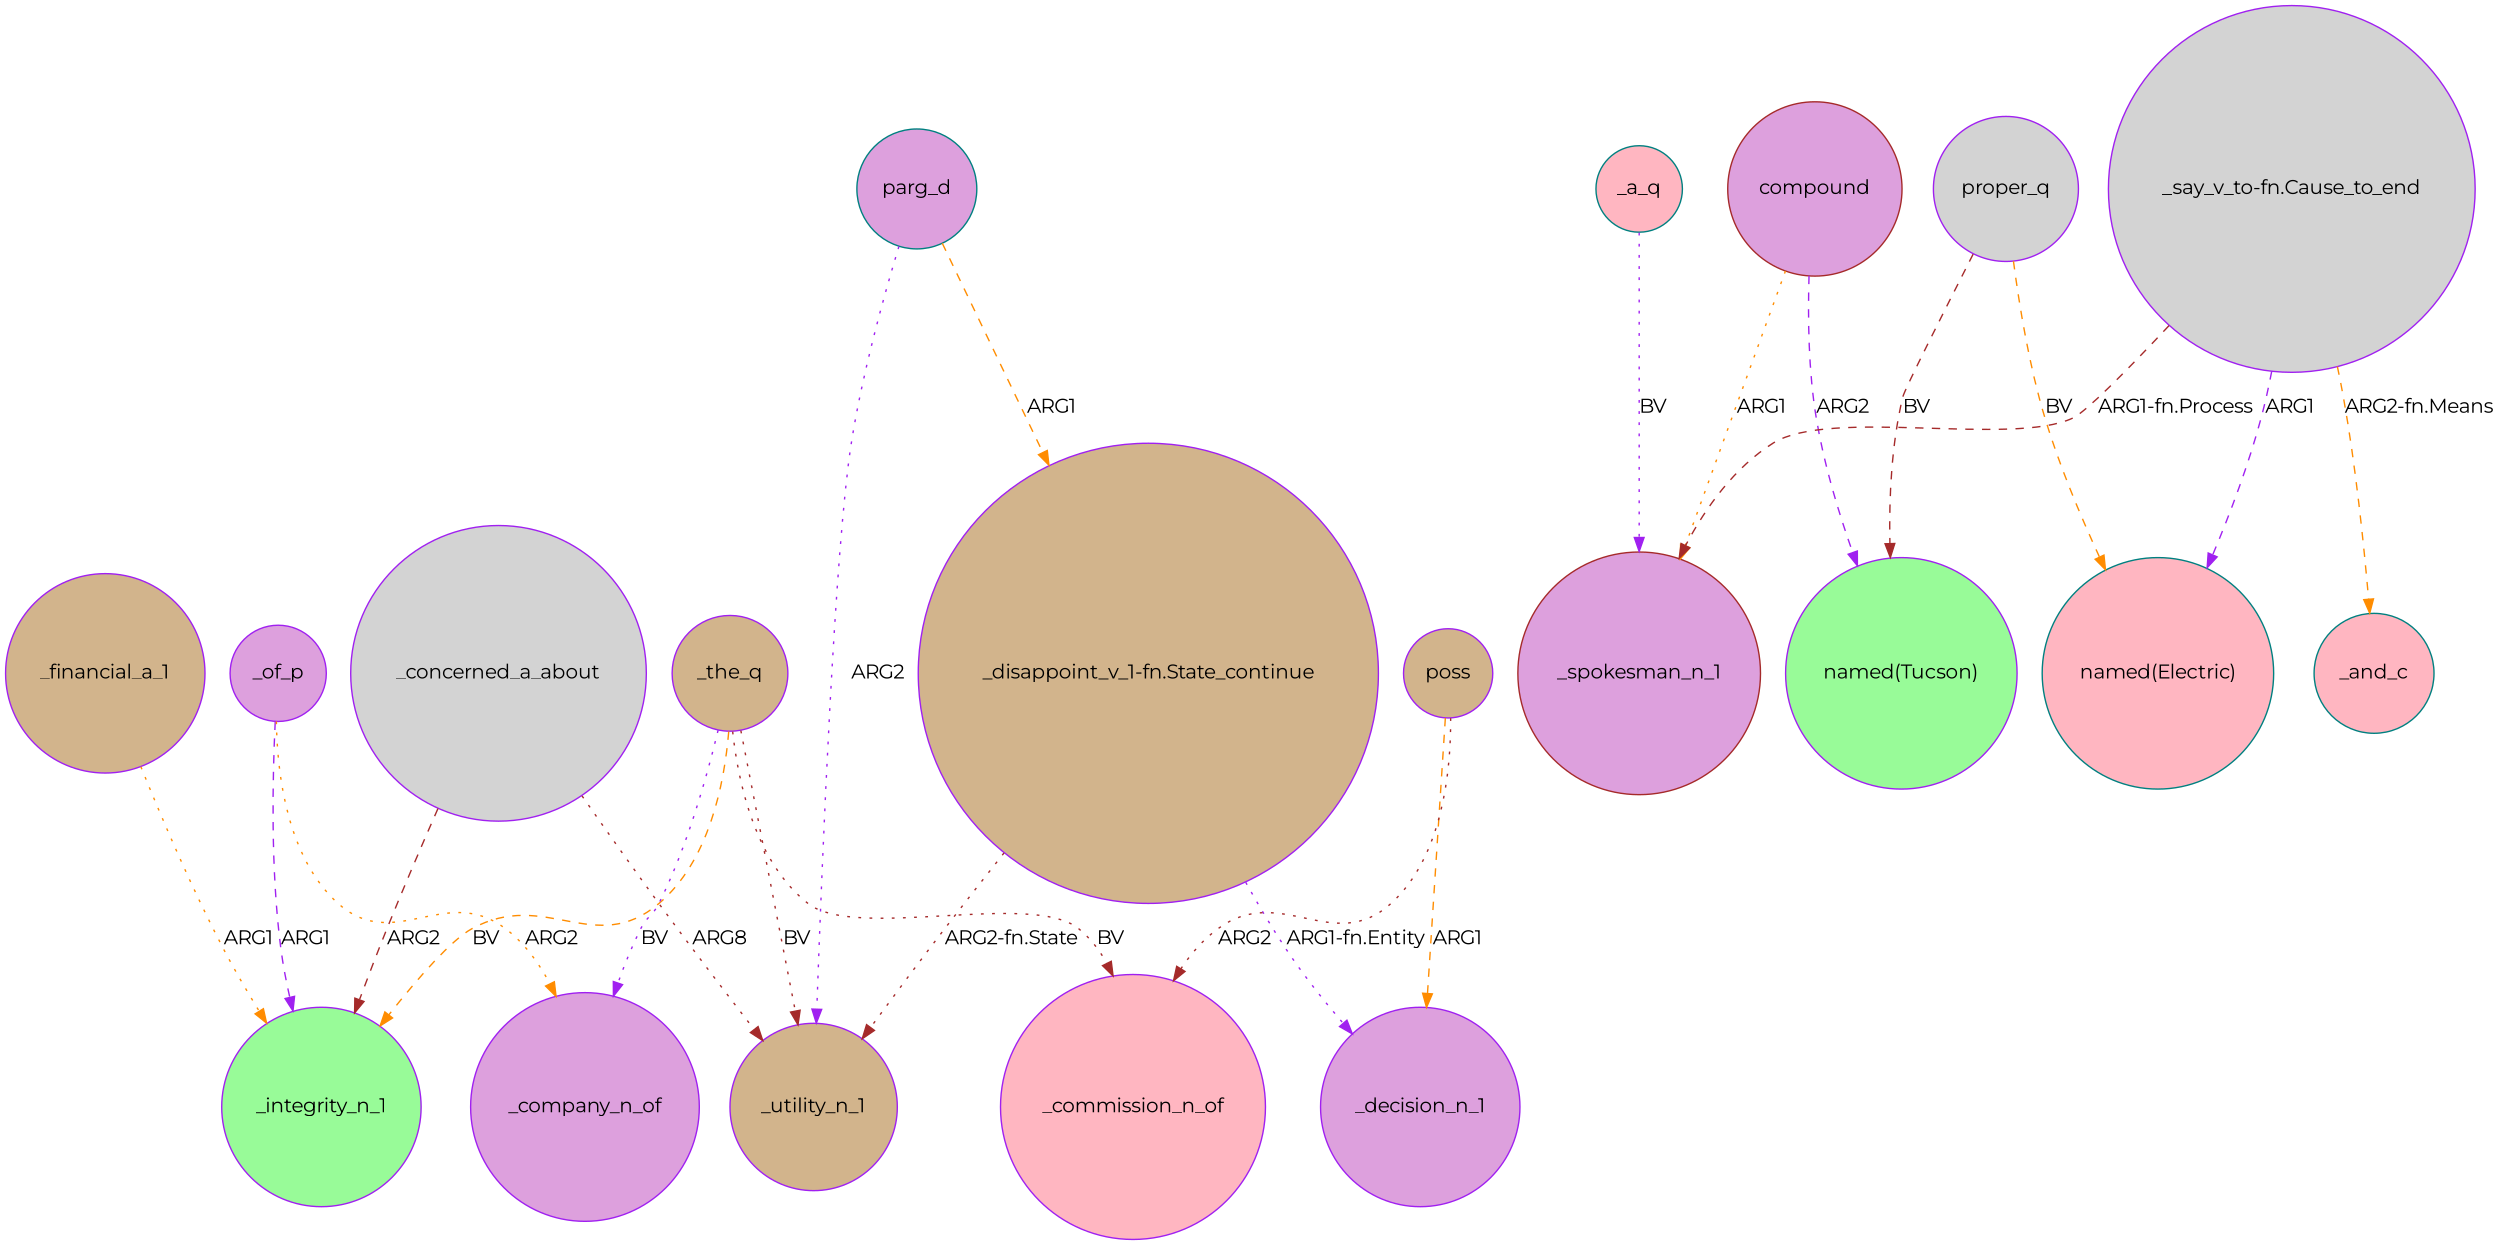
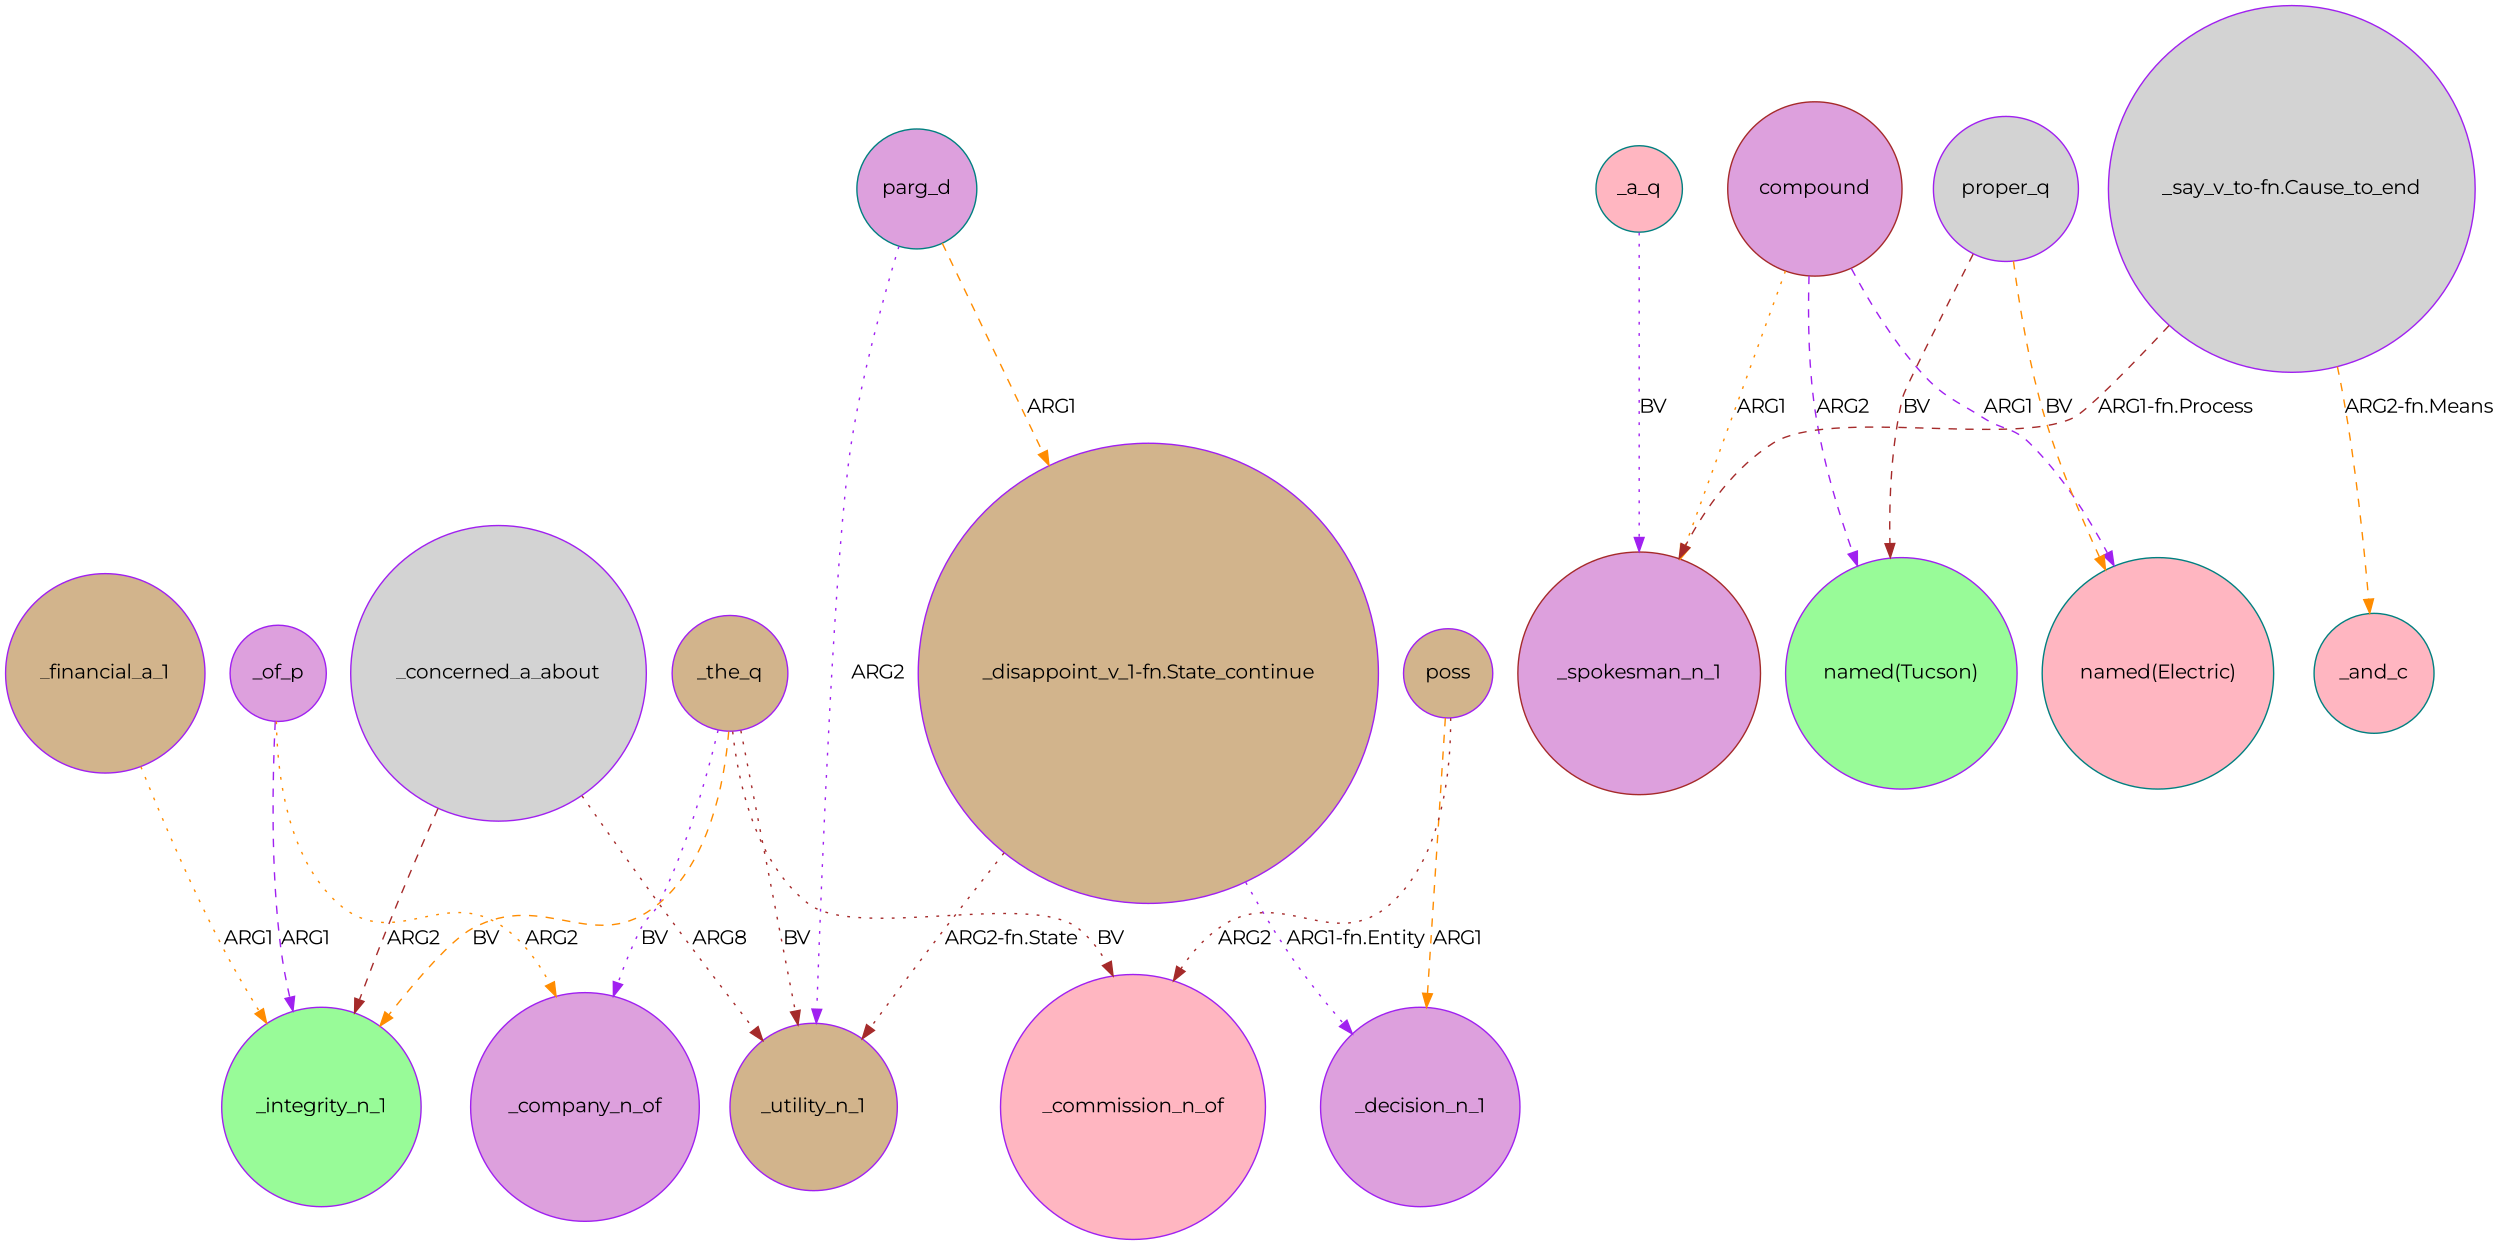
edge "_say_v_to-fn.Cause_to_end" -> "named(Electric)": now "compound" -> "named(Electric)"
